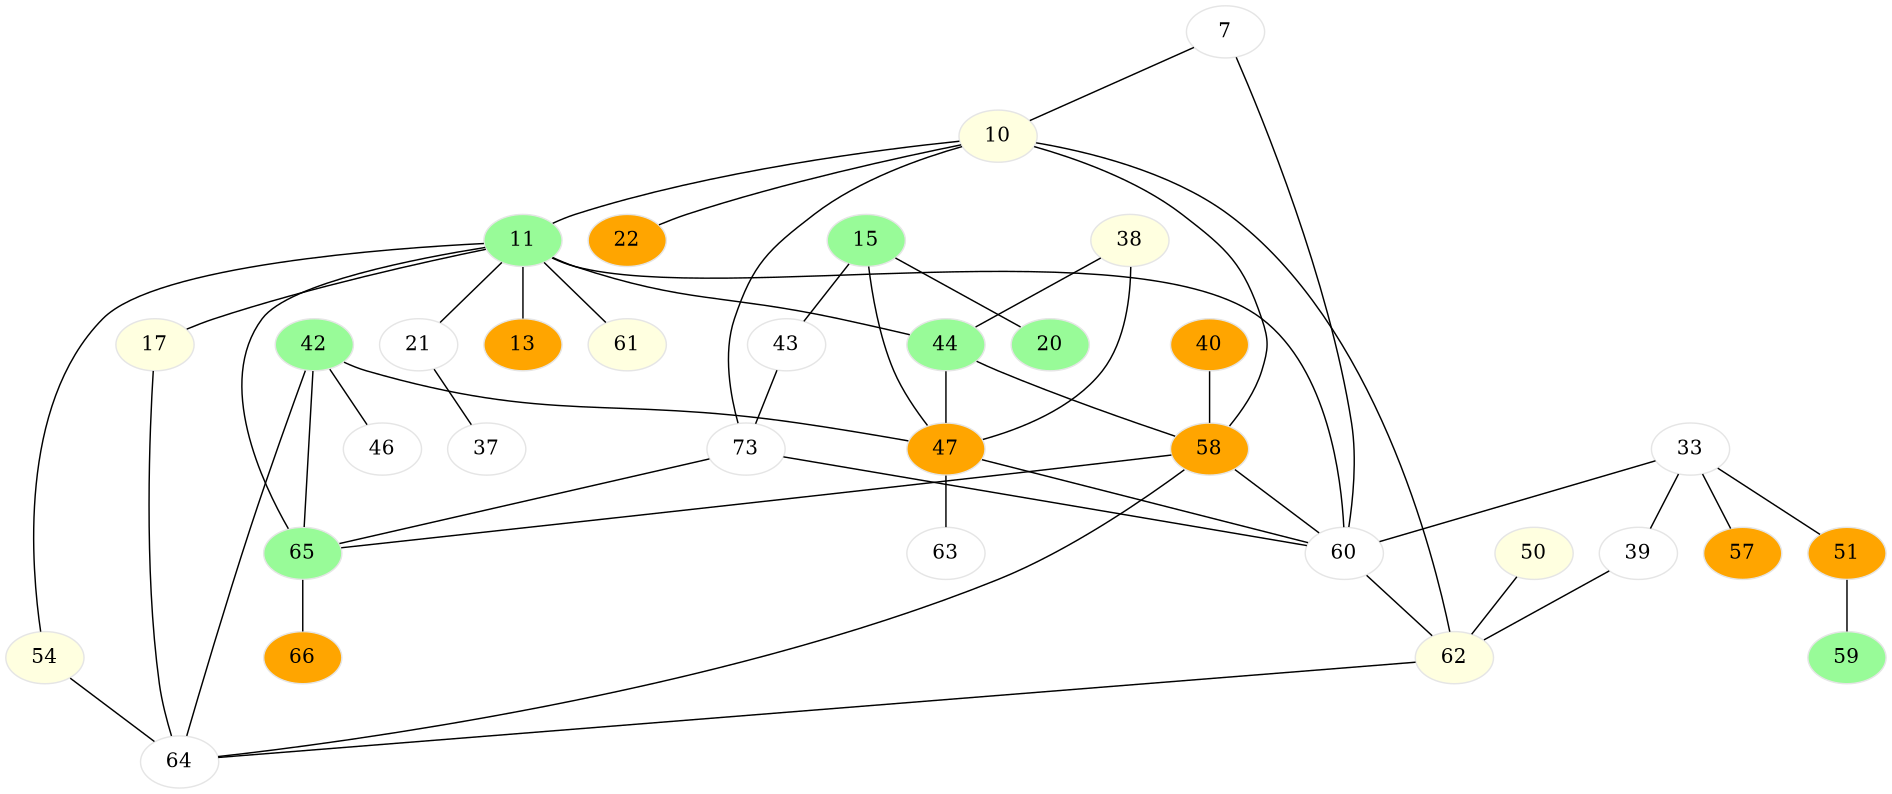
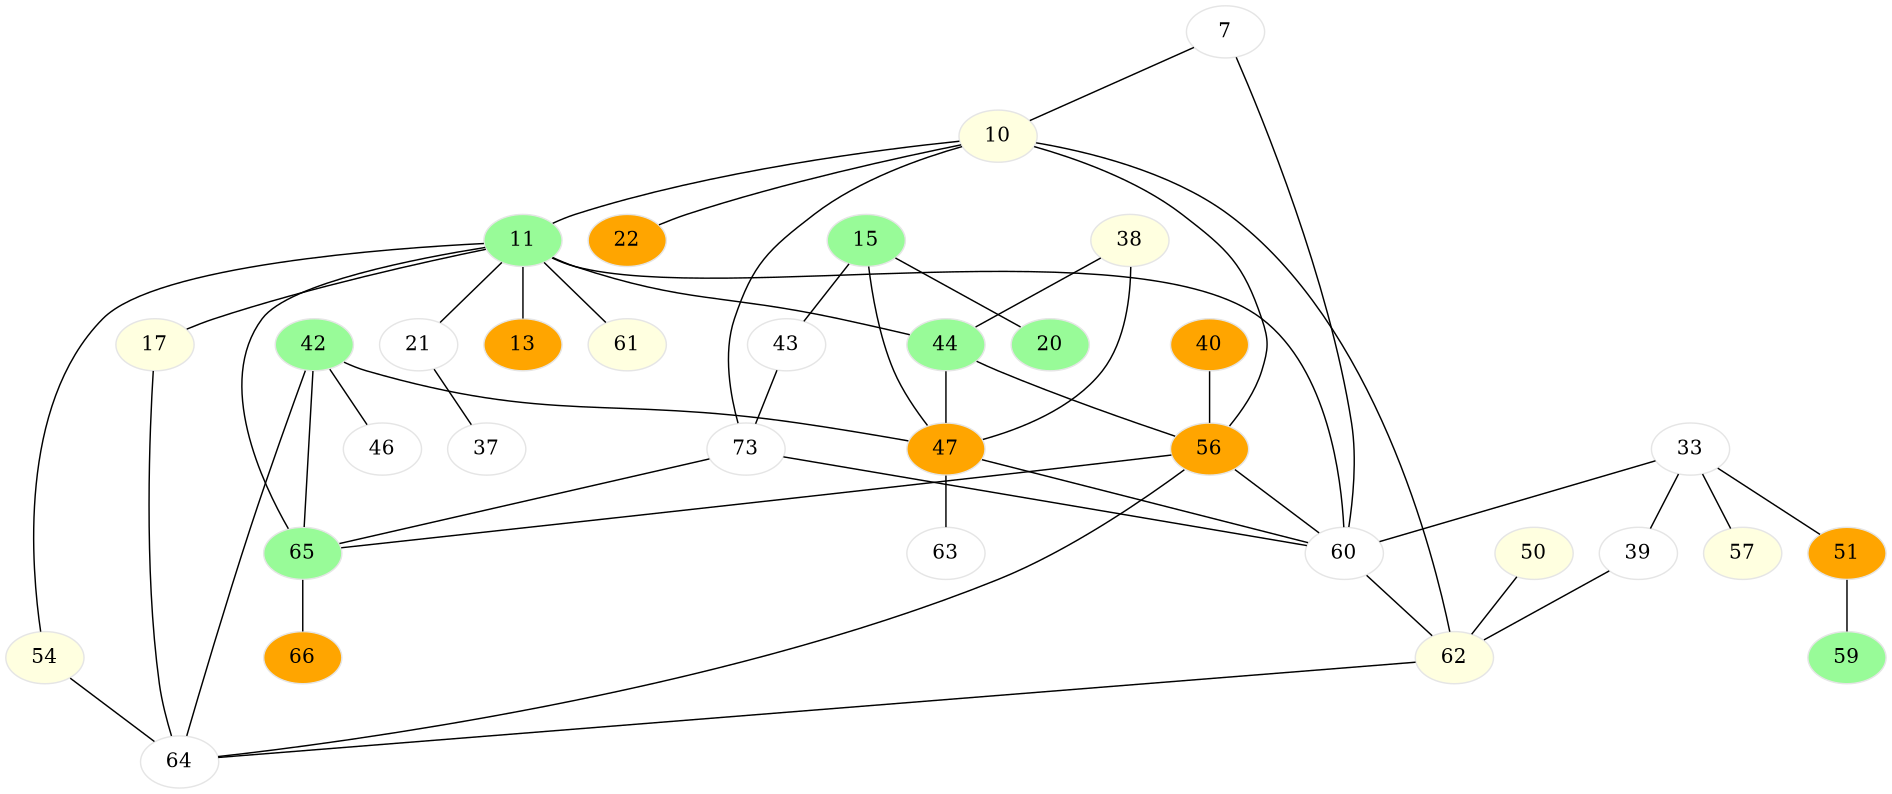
node "58": label "58" -> "56"
node "57": fillcolor orange -> lightyellow
